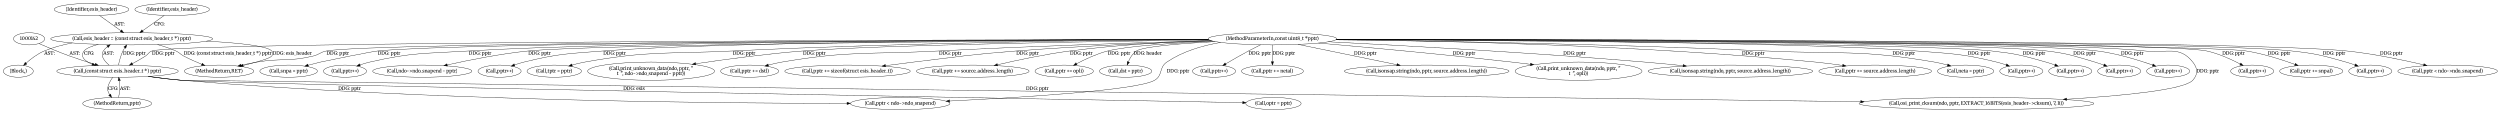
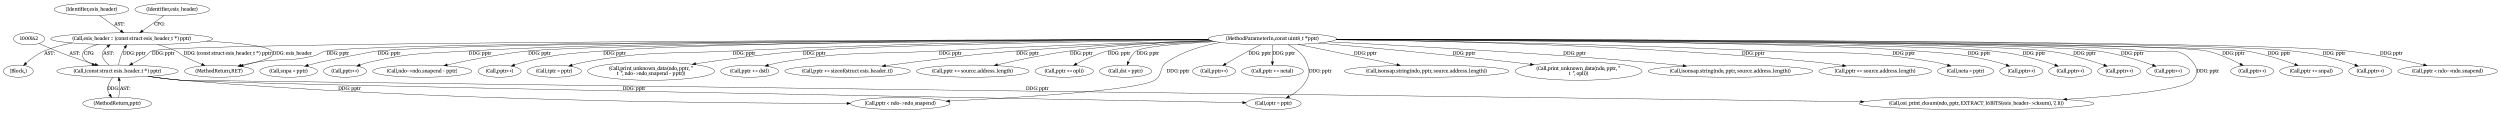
edge "(MethodParameterIn,const uint8_t *pptr)" -> "(Call,dst = pptr)": label "DDG: header" -> "DDG: pptr"
edge "(MethodParameterIn,const uint8_t *pptr)" -> "(Call,optr = pptr)": added, label "DDG: pptr"
edge "(Call,(const struct esis_header_t *) pptr)" -> "(MethodReturn,pptr)": label "CFG: " -> "DDG: "
edge "(Call,(const struct esis_header_t *) pptr)" -> "(Call,optr = pptr)": label "DDG: esis" -> "DDG: pptr"
